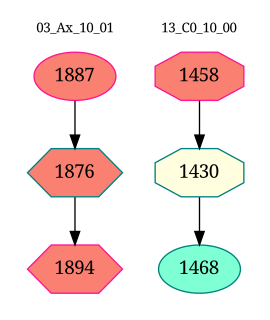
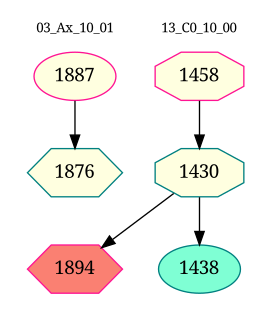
node "1887": fillcolor salmon -> lightyellow
node "1458": fillcolor salmon -> lightyellow
node "1876": fillcolor salmon -> lightyellow
edge "1876" -> "1894": now "1430" -> "1894"
node "1468": label "1468" -> "1438"
